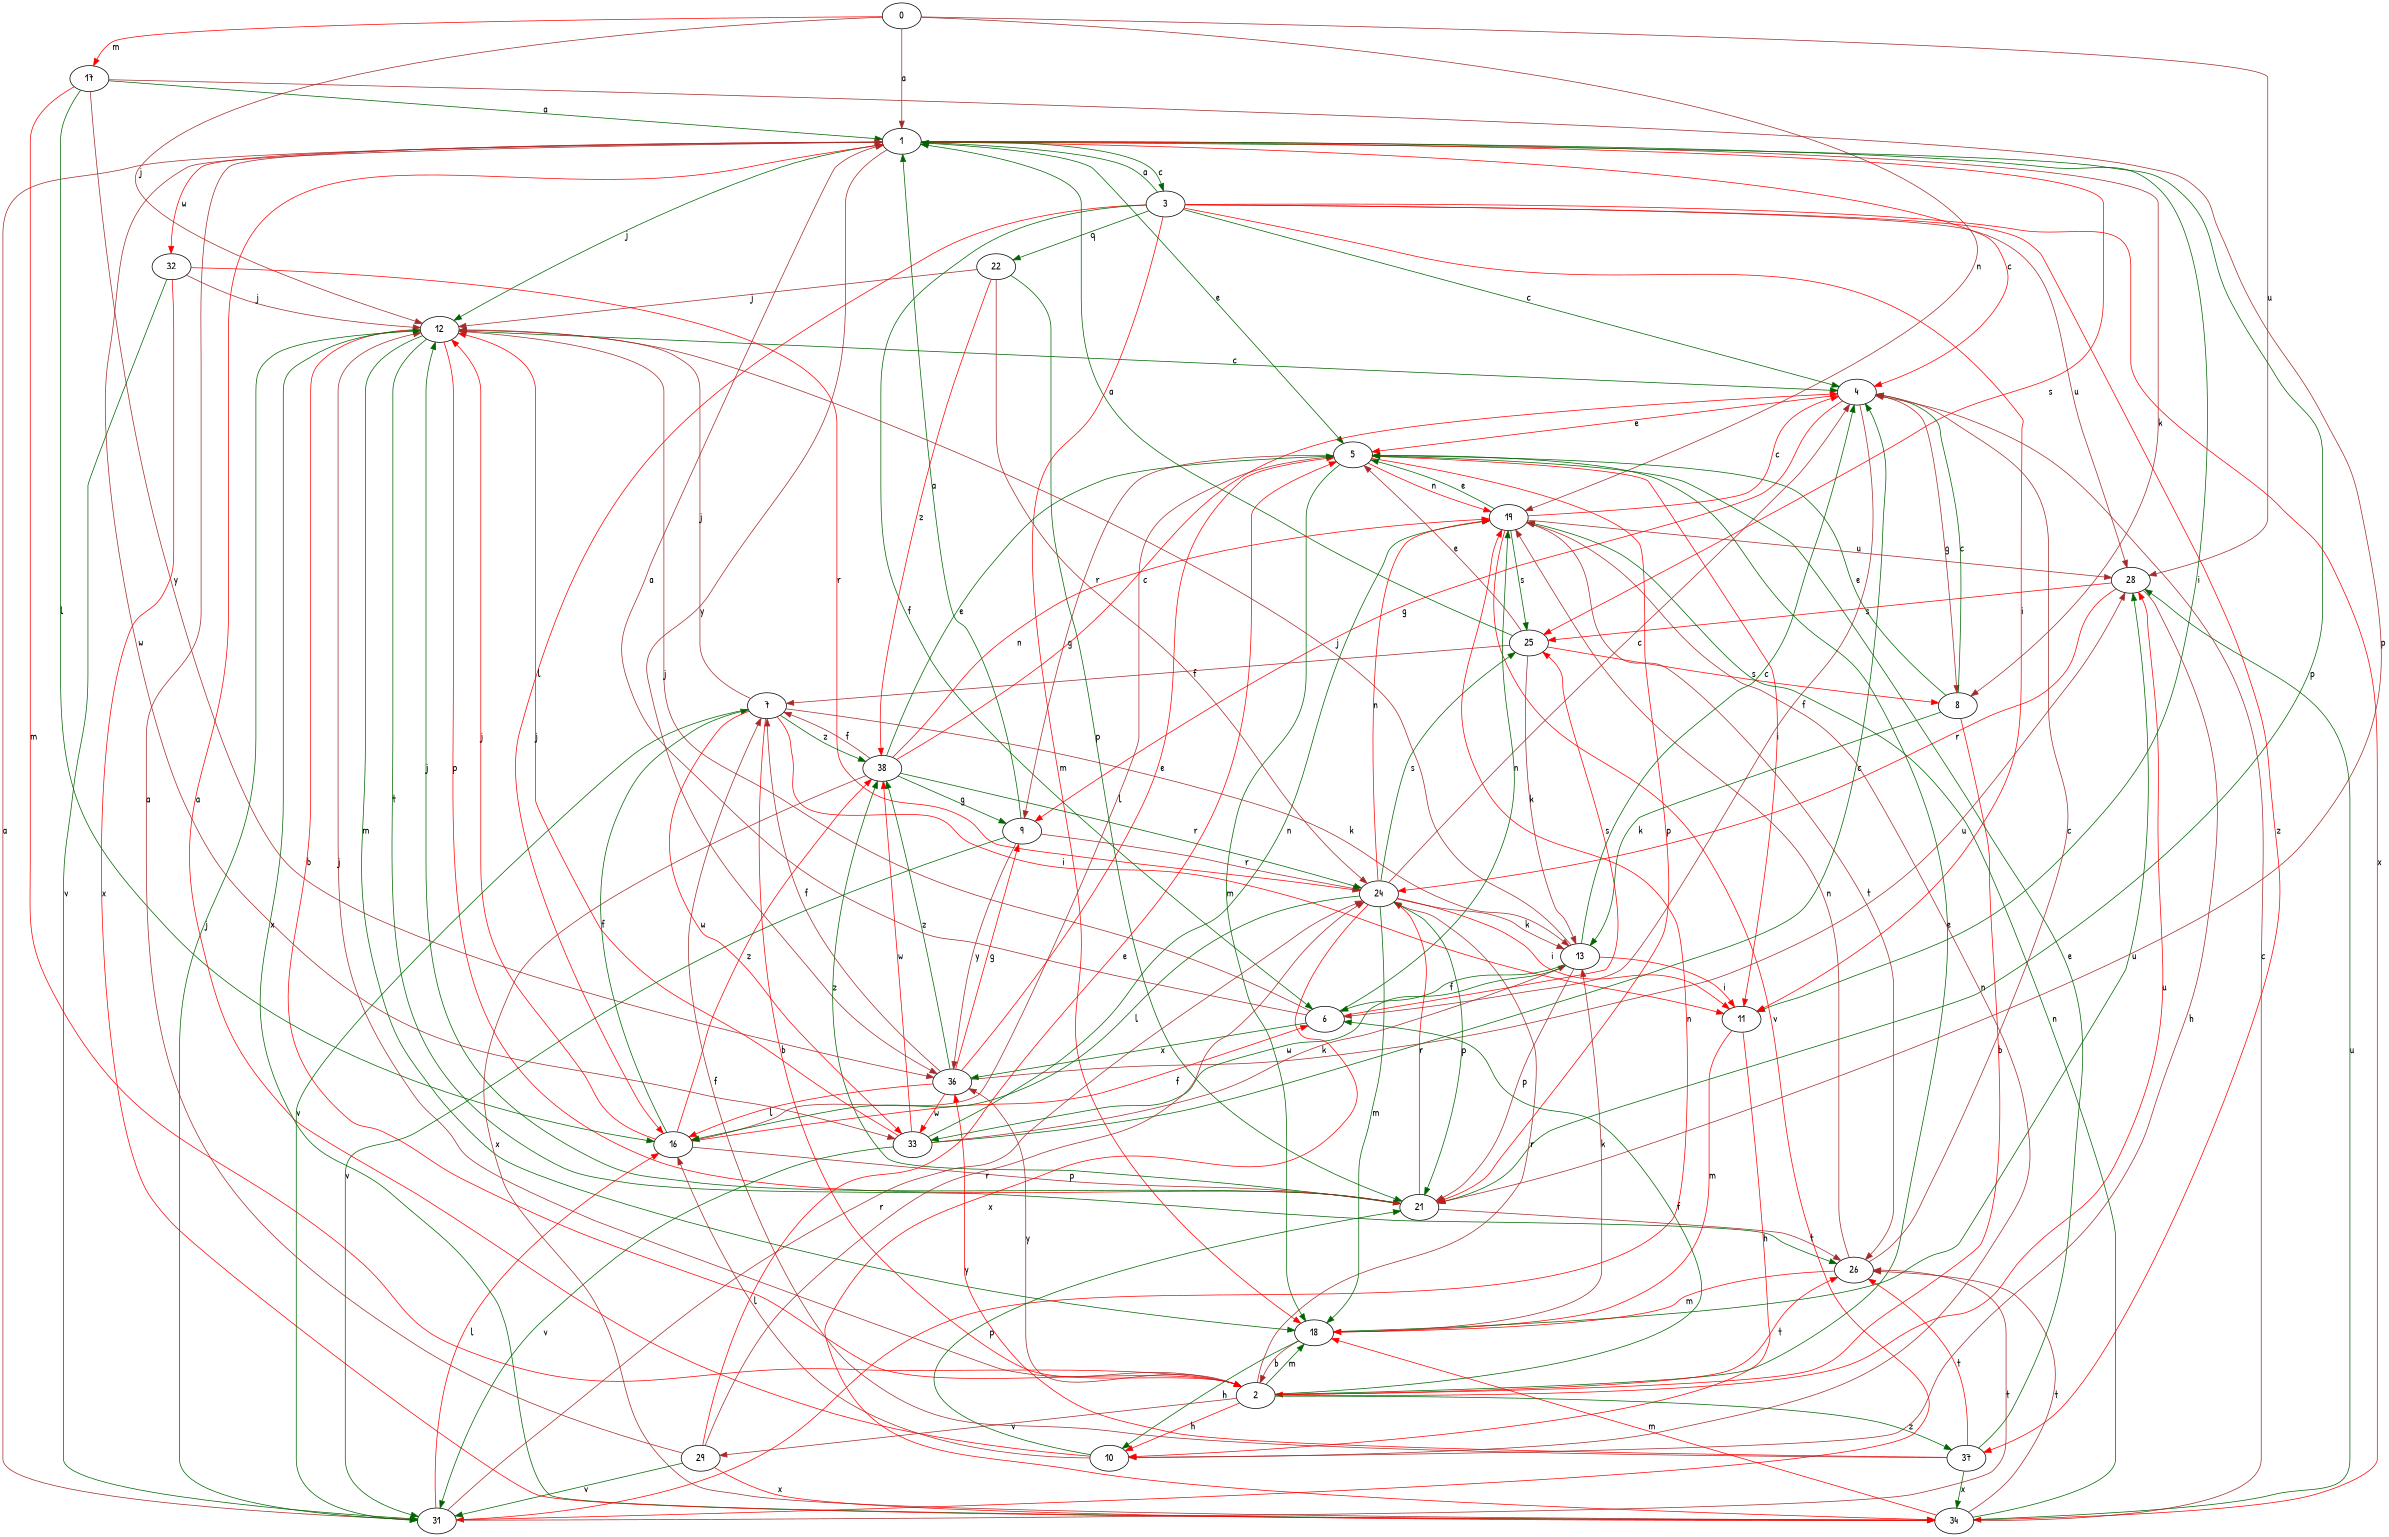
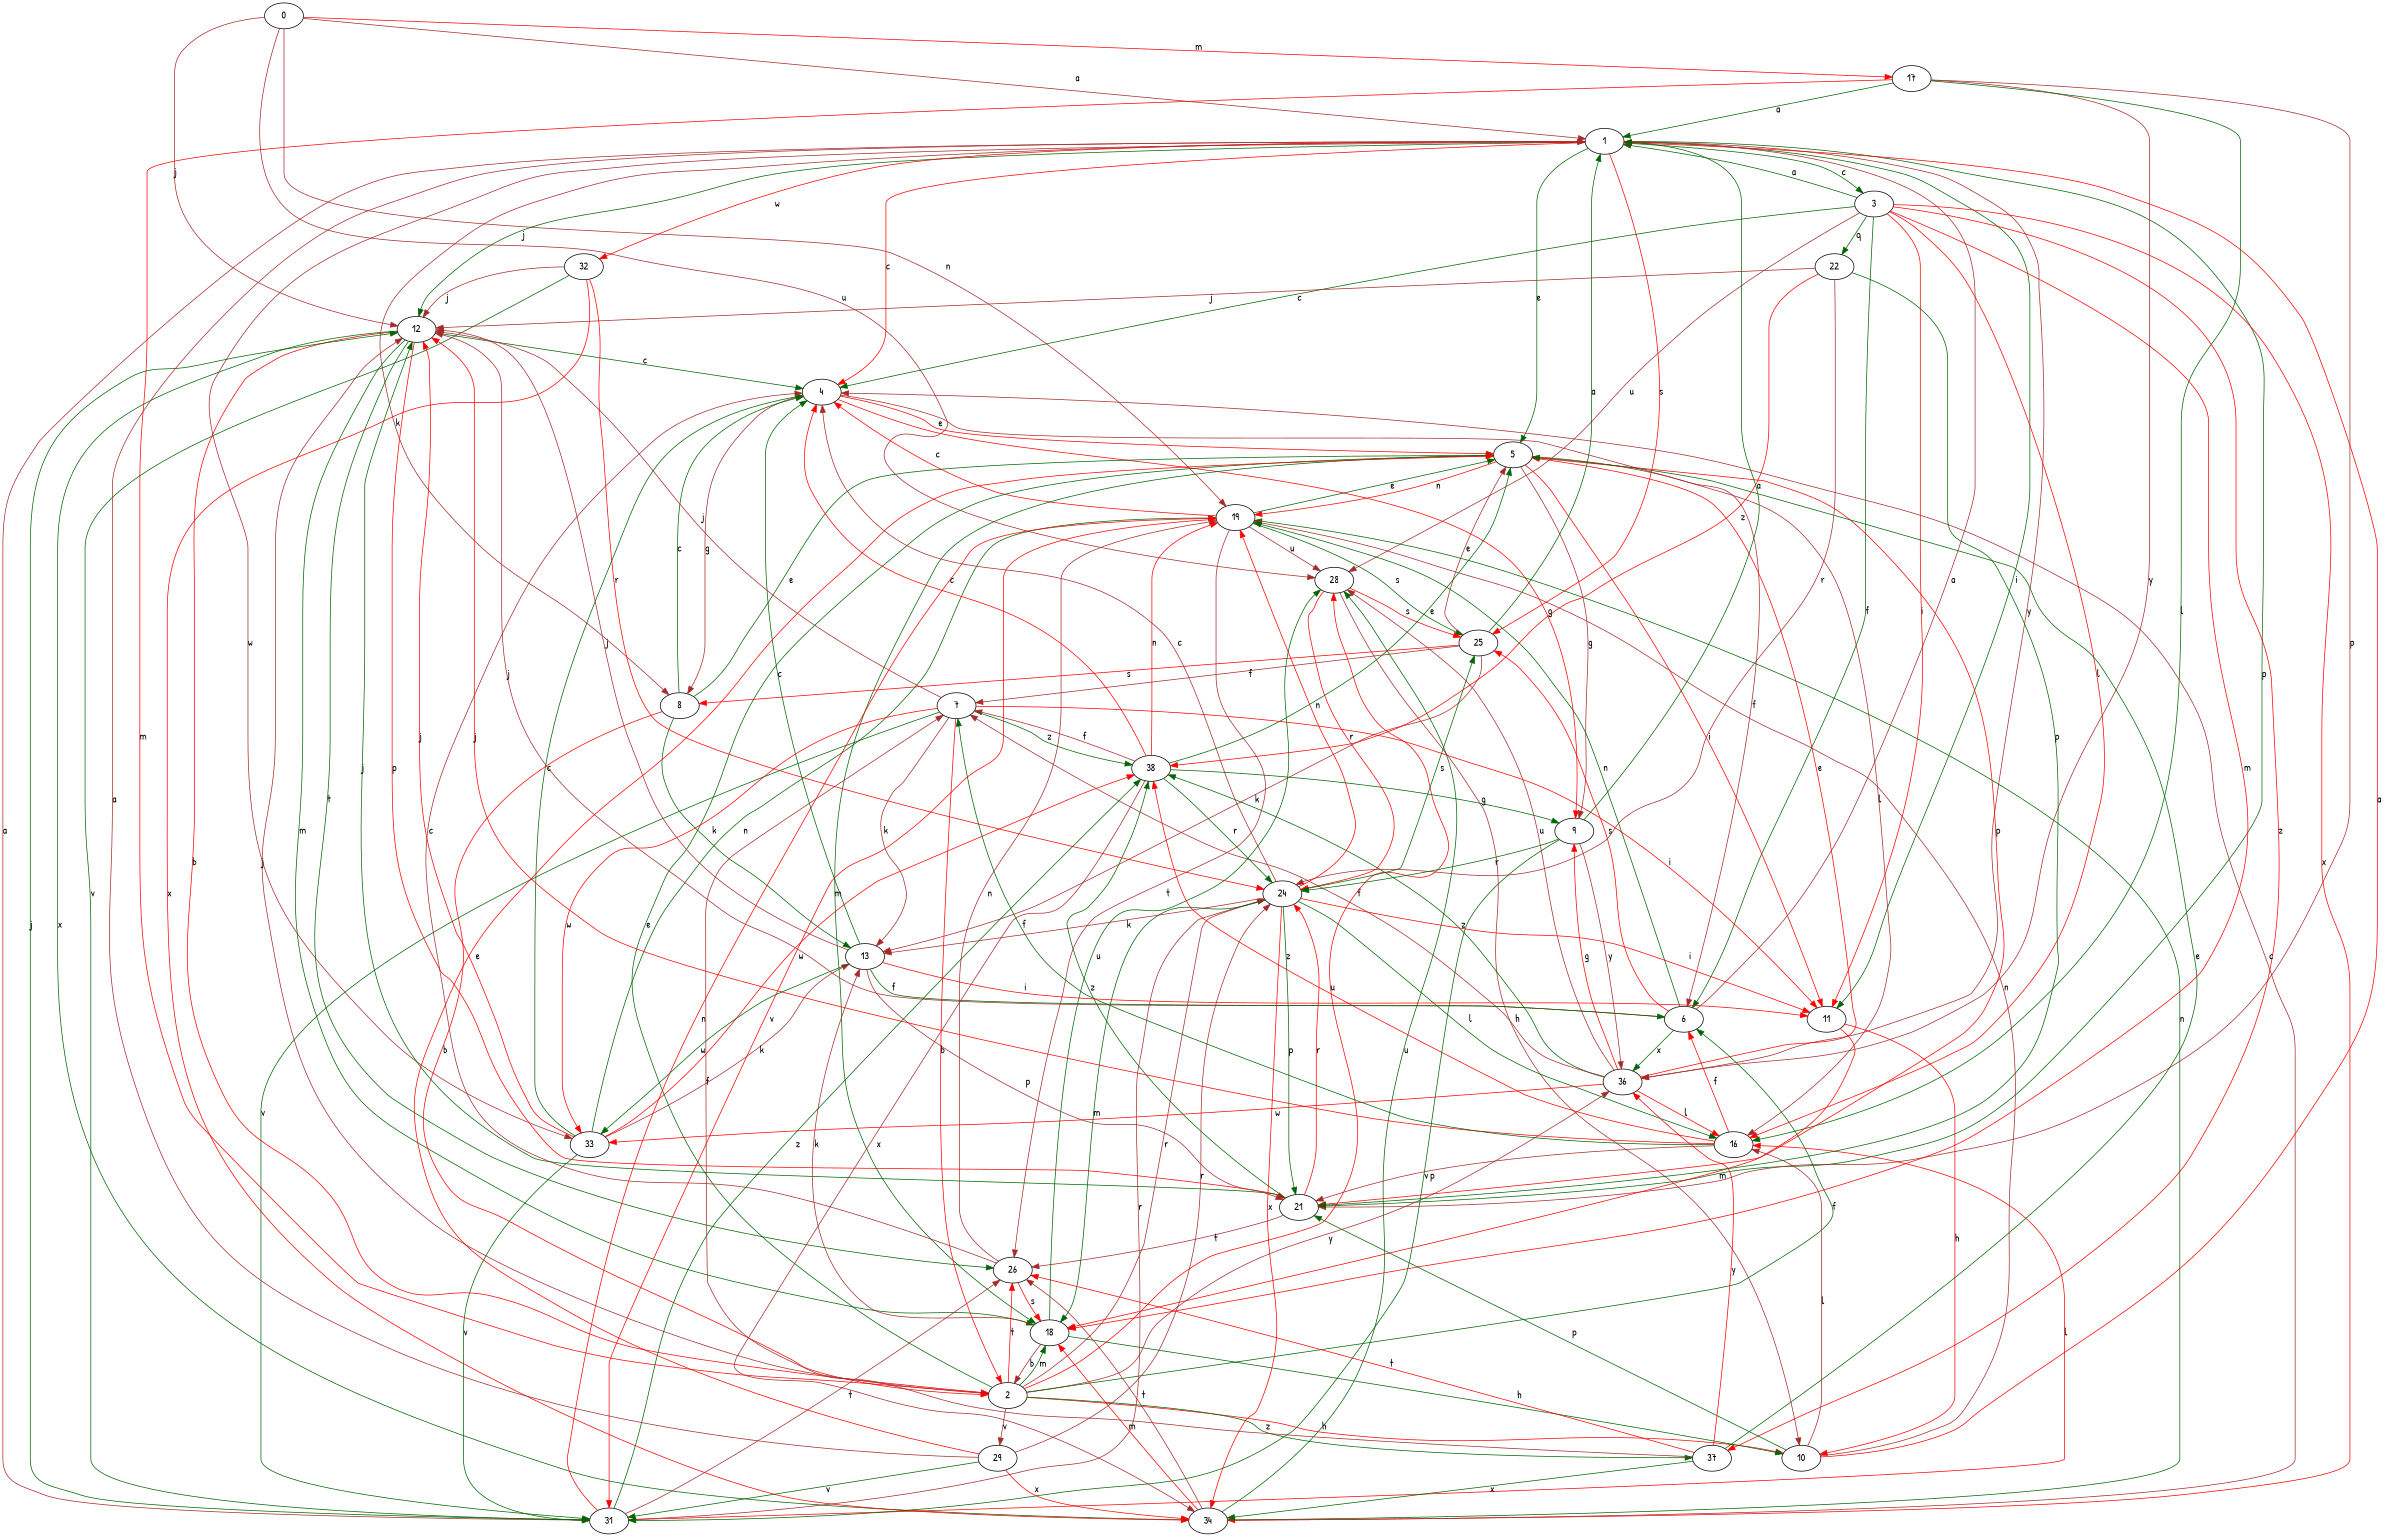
edge "9" -> "24": color brown -> darkgreen
edge "31" -> "38": added, label "z"
edge "26" -> "18": label "m" -> "s"
